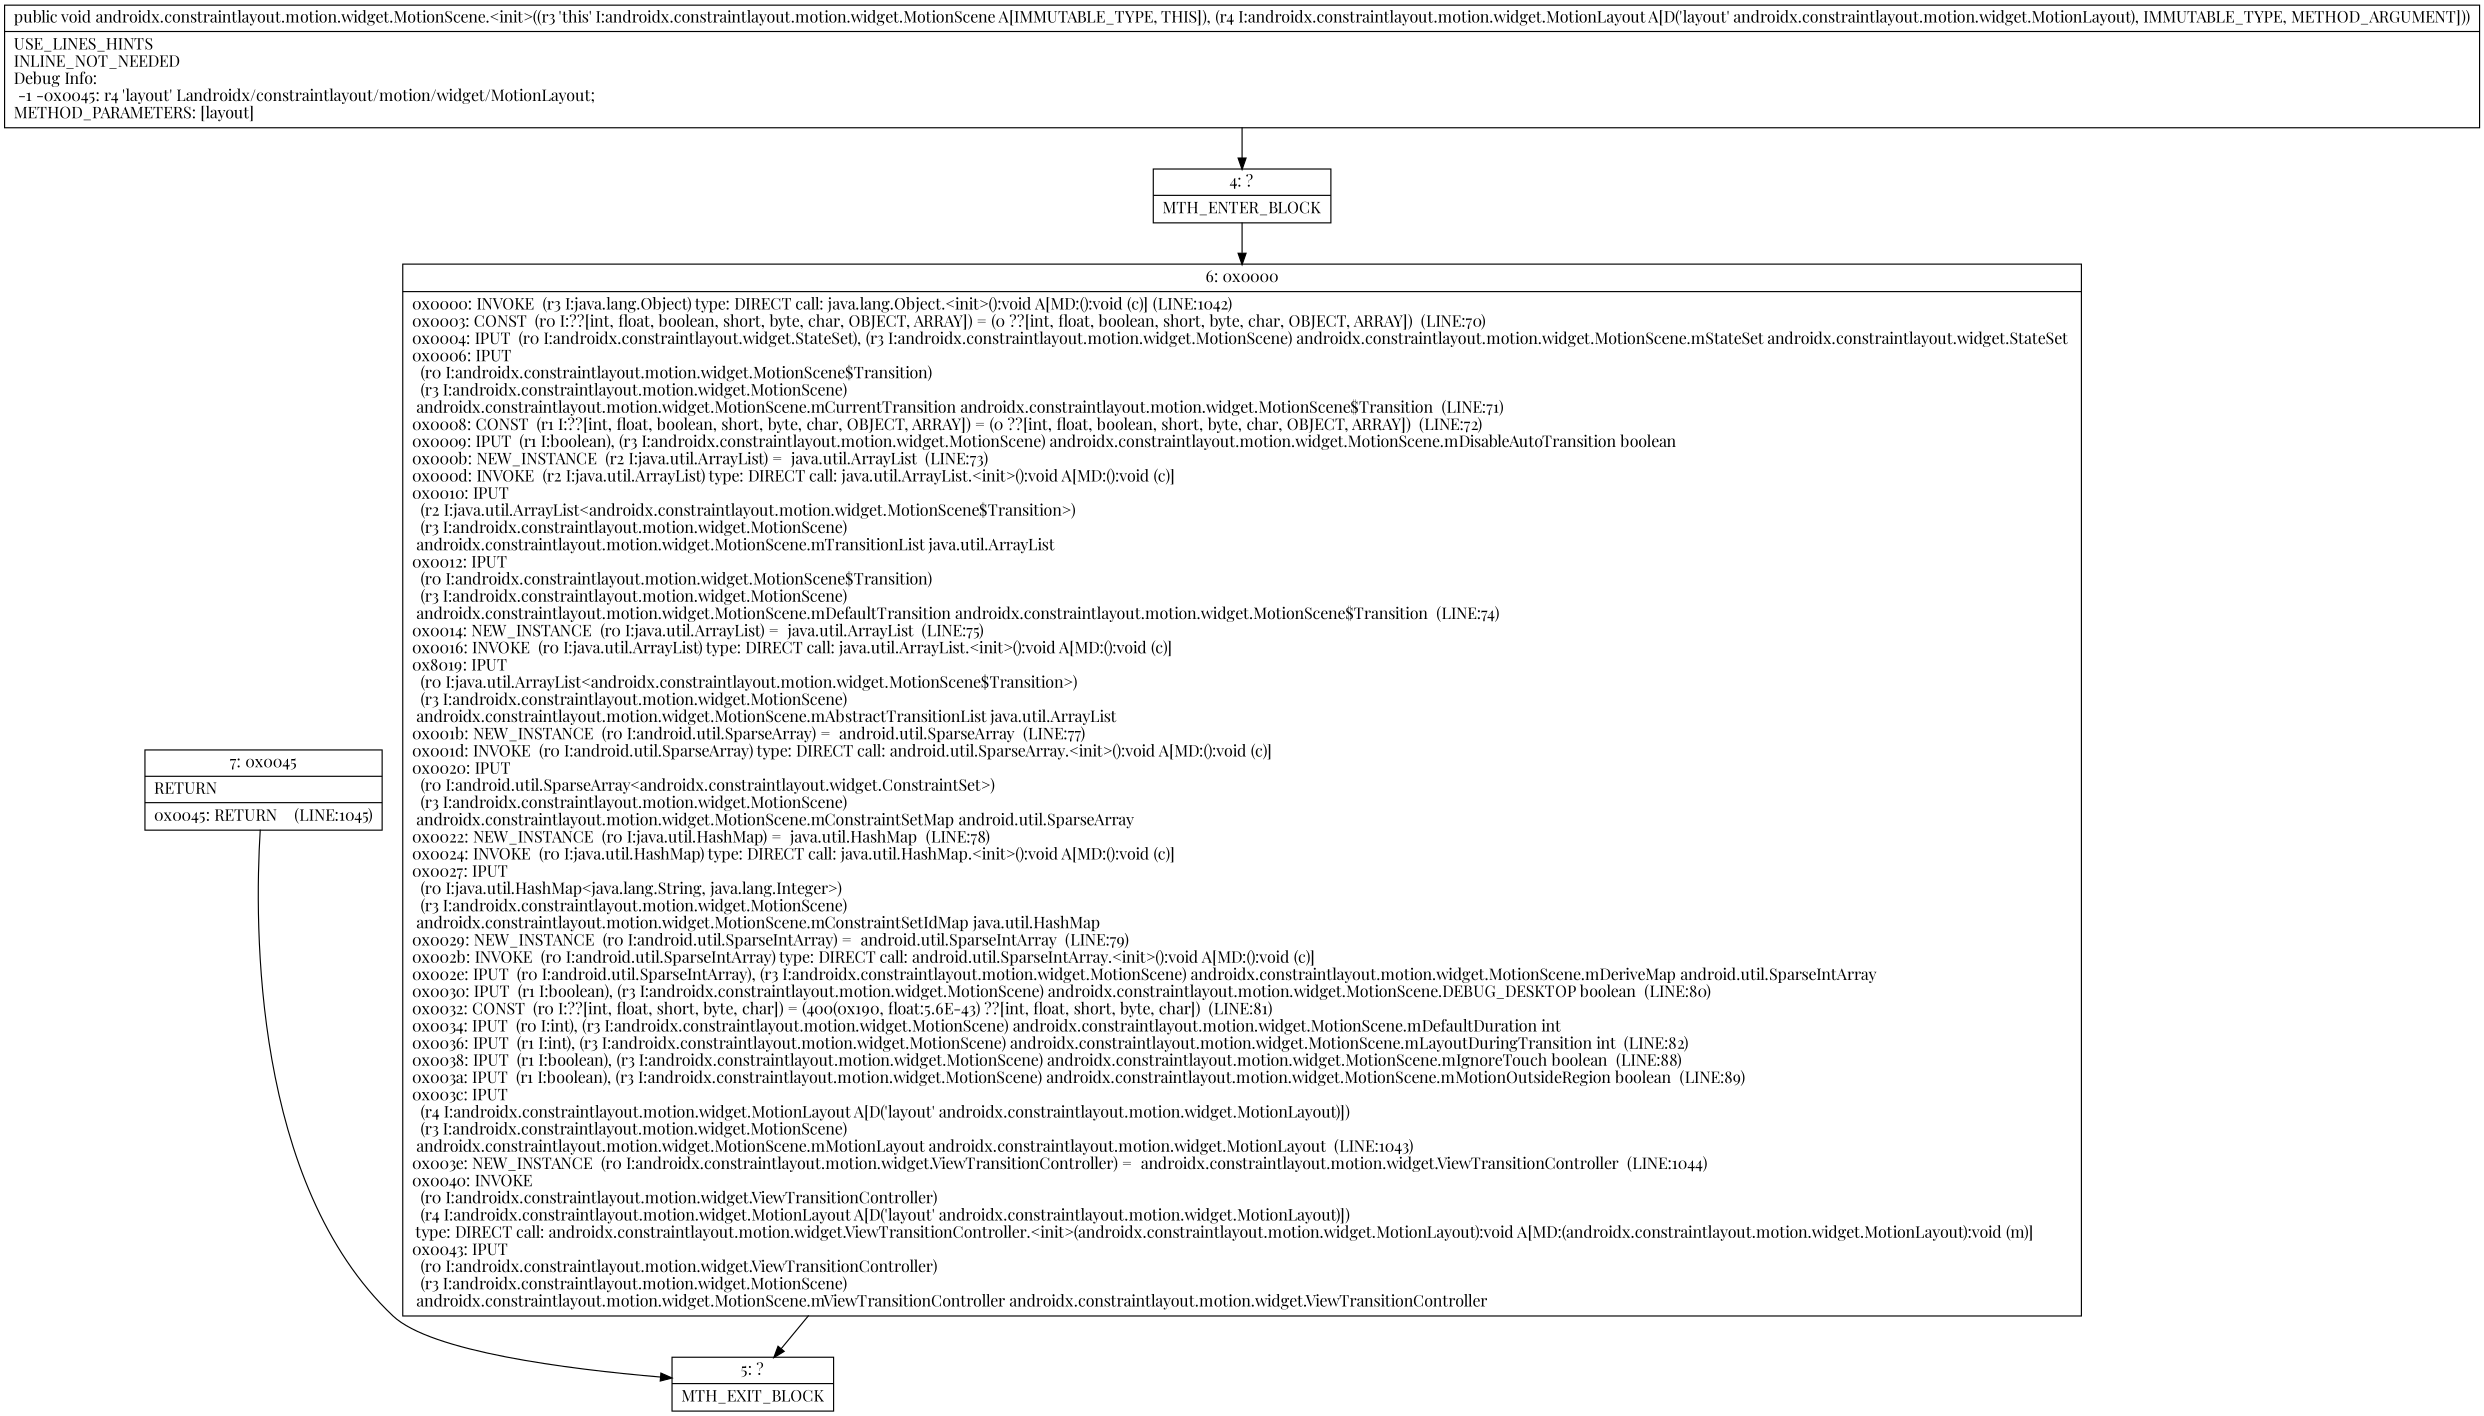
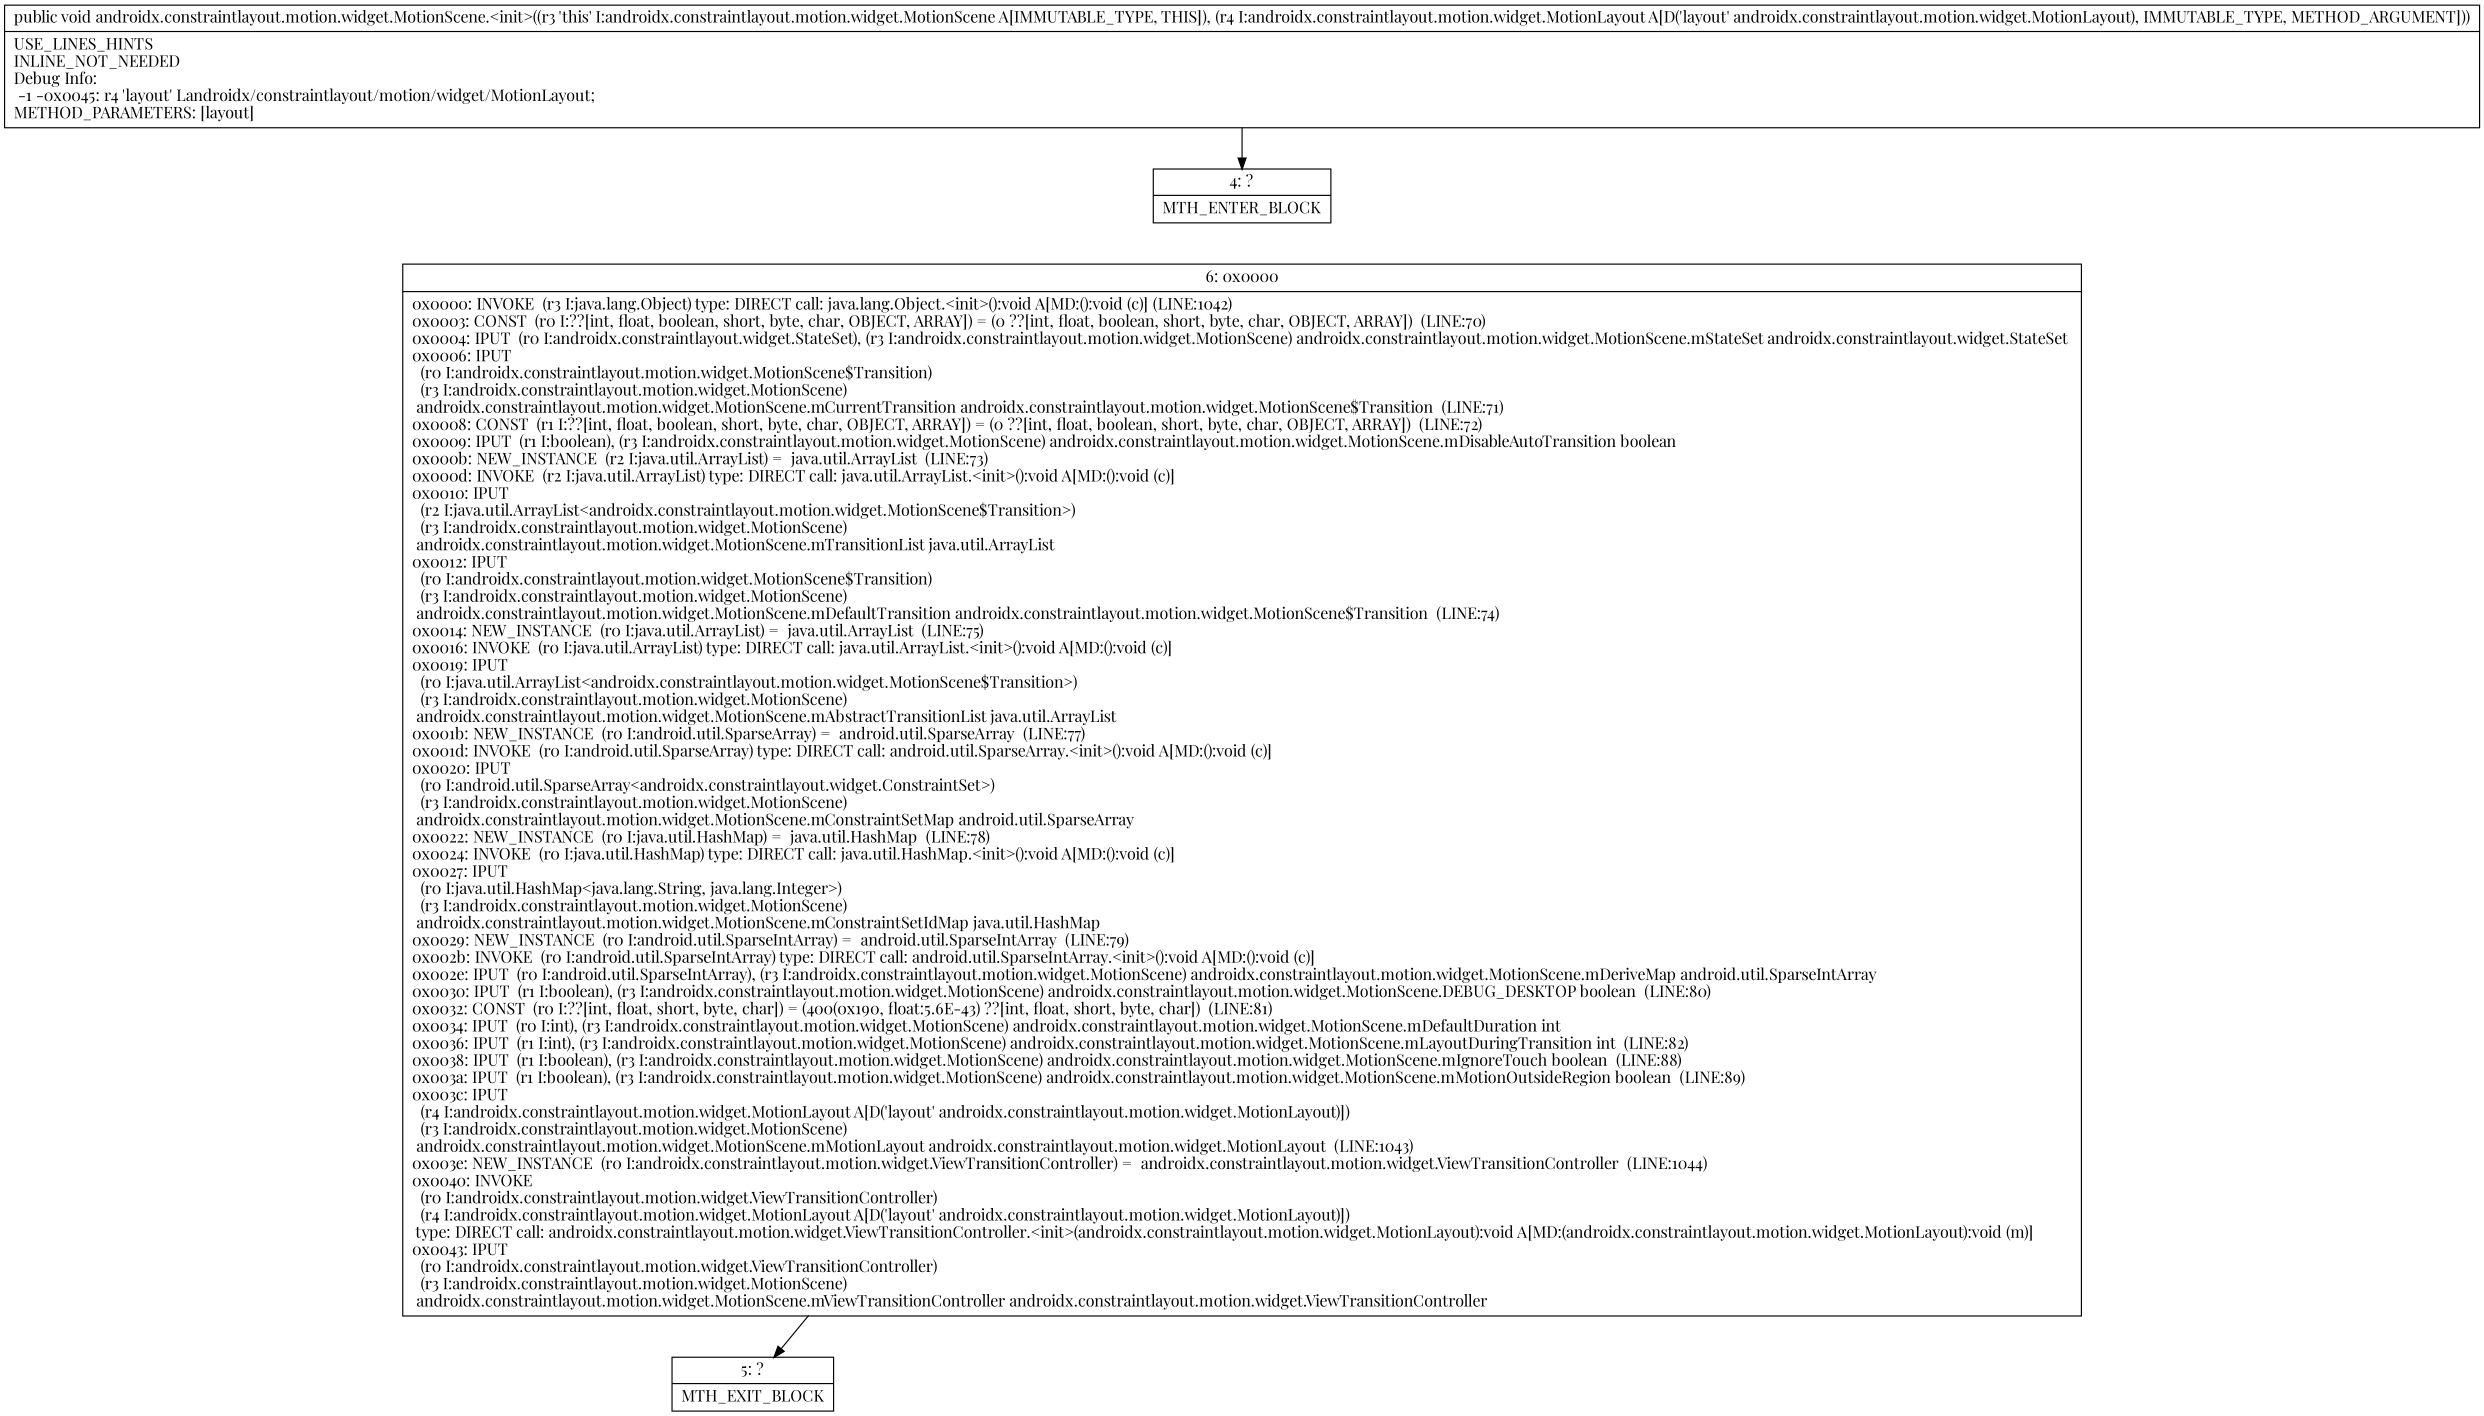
edge "4: ?" -> "6: 0x0000": removed
node "6: 0x0000": text "0x8019: IPUT" -> "0x0019: IPUT"
node "7: 0x0045": removed
